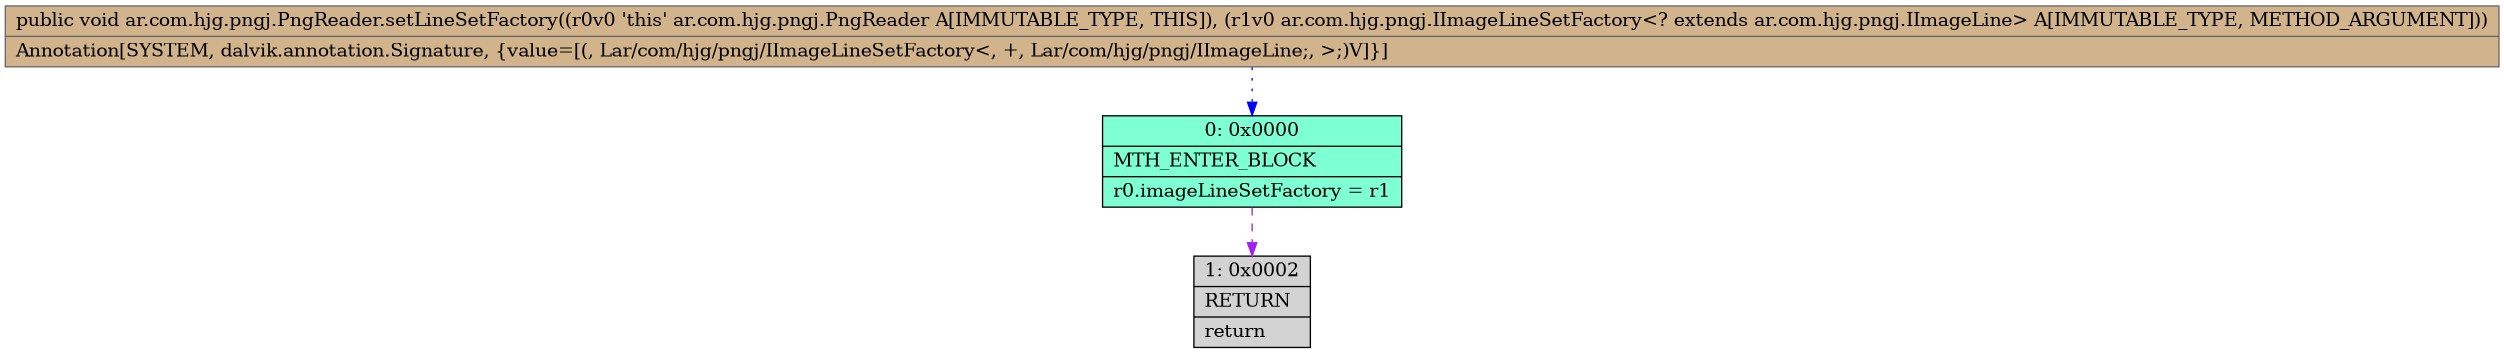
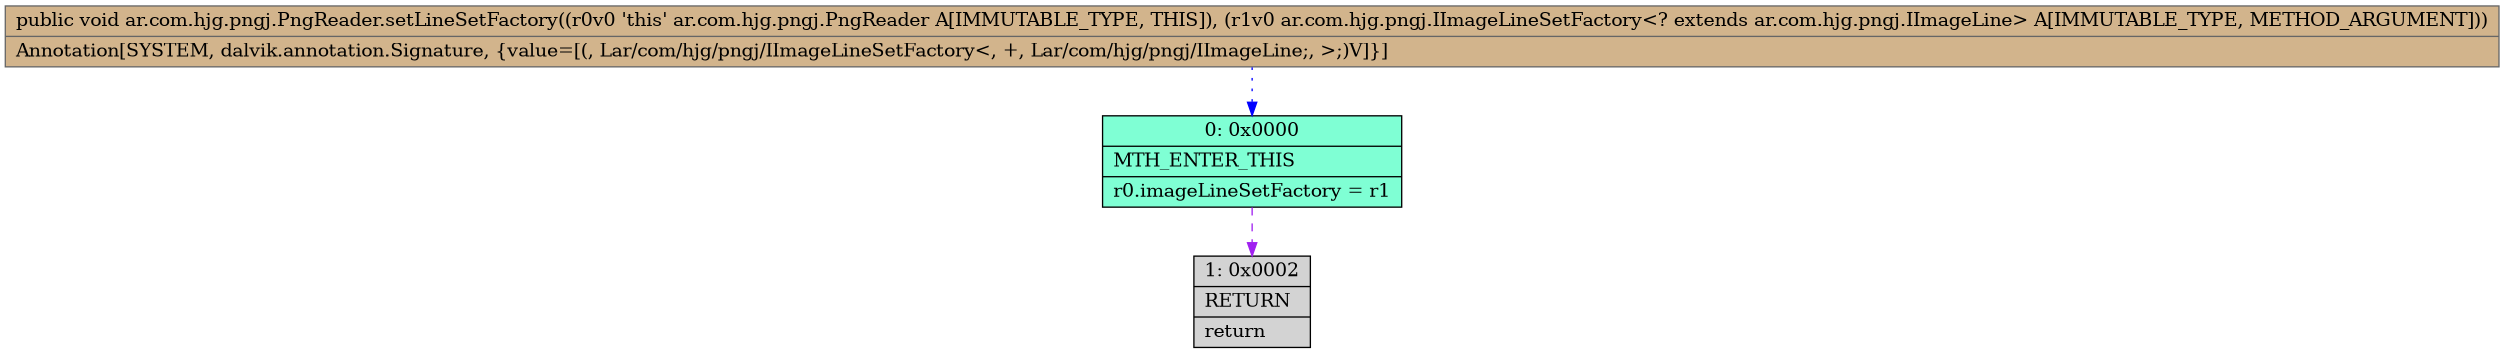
node "0: 0x0000": text "MTH_ENTER_BLOCK" -> "MTH_ENTER_THIS"
